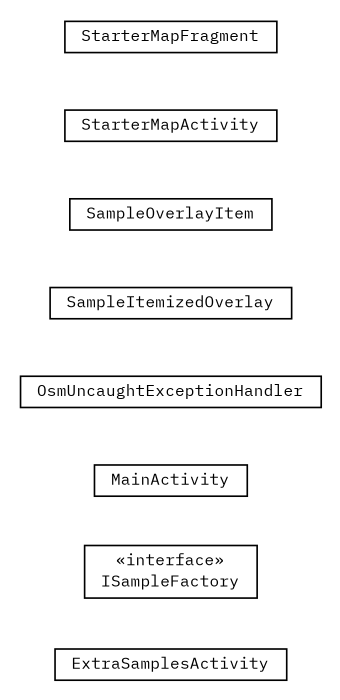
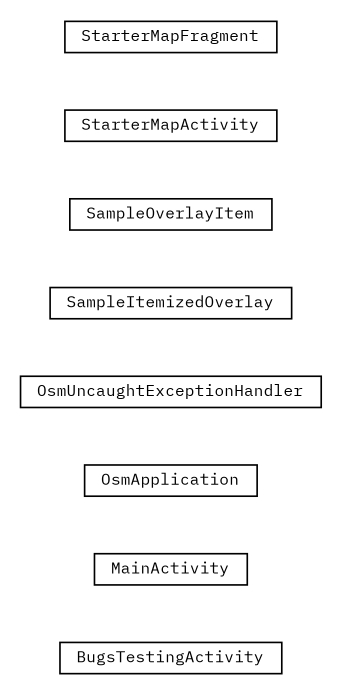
node "OsmApplication": added
node "ISampleFactory": removed
node "BugsTestingActivity": added
node "ExtraSamplesActivity": removed
